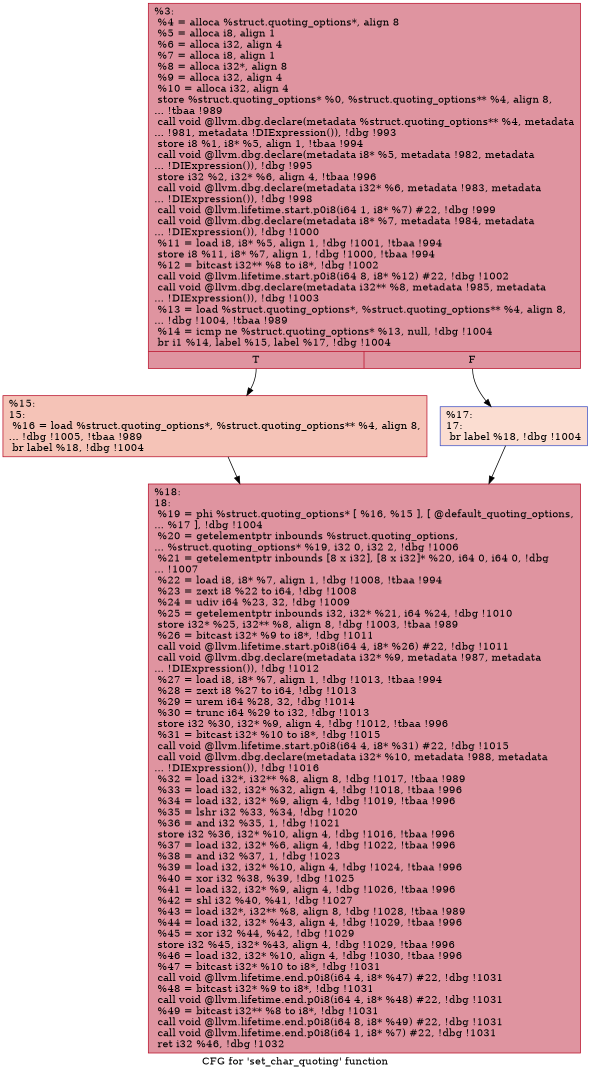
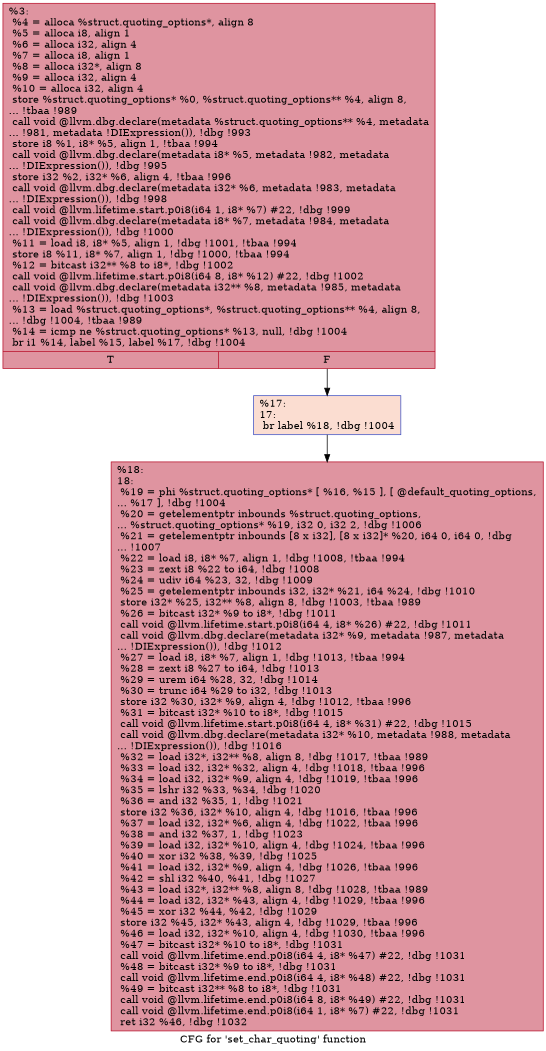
node "%15:": removed
